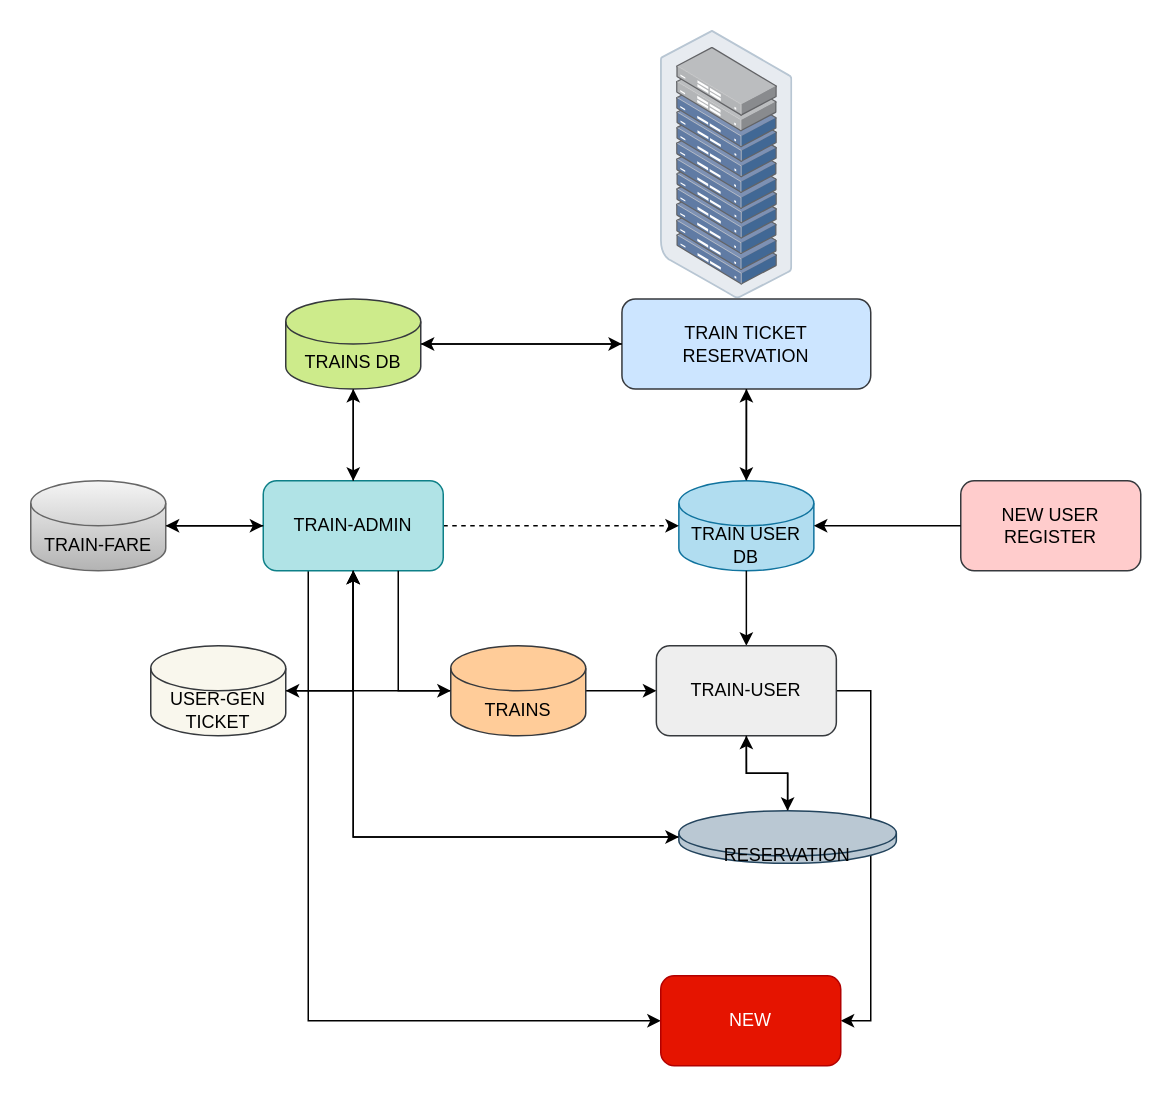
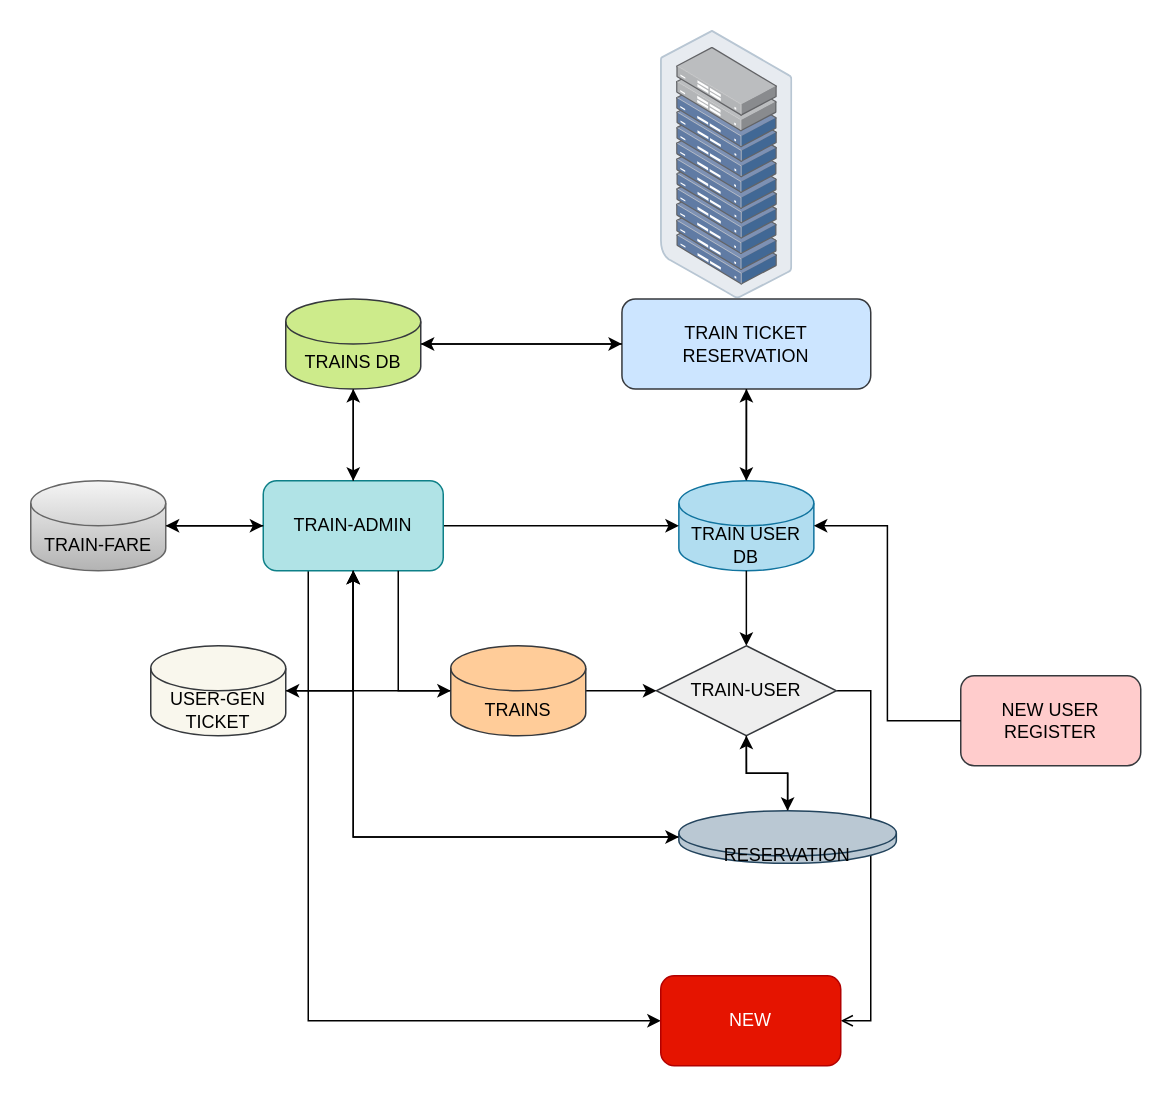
edge "TRAIN-ADMIN" -> "TRAIN USER DB": style dashed -> solid
node "NEW USER REGISTER": moved (1051, 526) -> (1051, 721)
node "TRAIN-USER": shape rounded rectangle -> diamond
edge "TRAIN-USER" -> "NEW": arrowhead classic -> open
